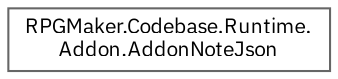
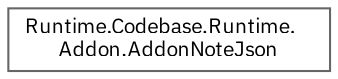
node "RPGMaker.Codebase.Runtime. Addon.AddonNoteJson": label "RPGMaker.Codebase.Runtime. Addon.AddonNoteJson" -> "Runtime.Codebase.Runtime. Addon.AddonNoteJson"
